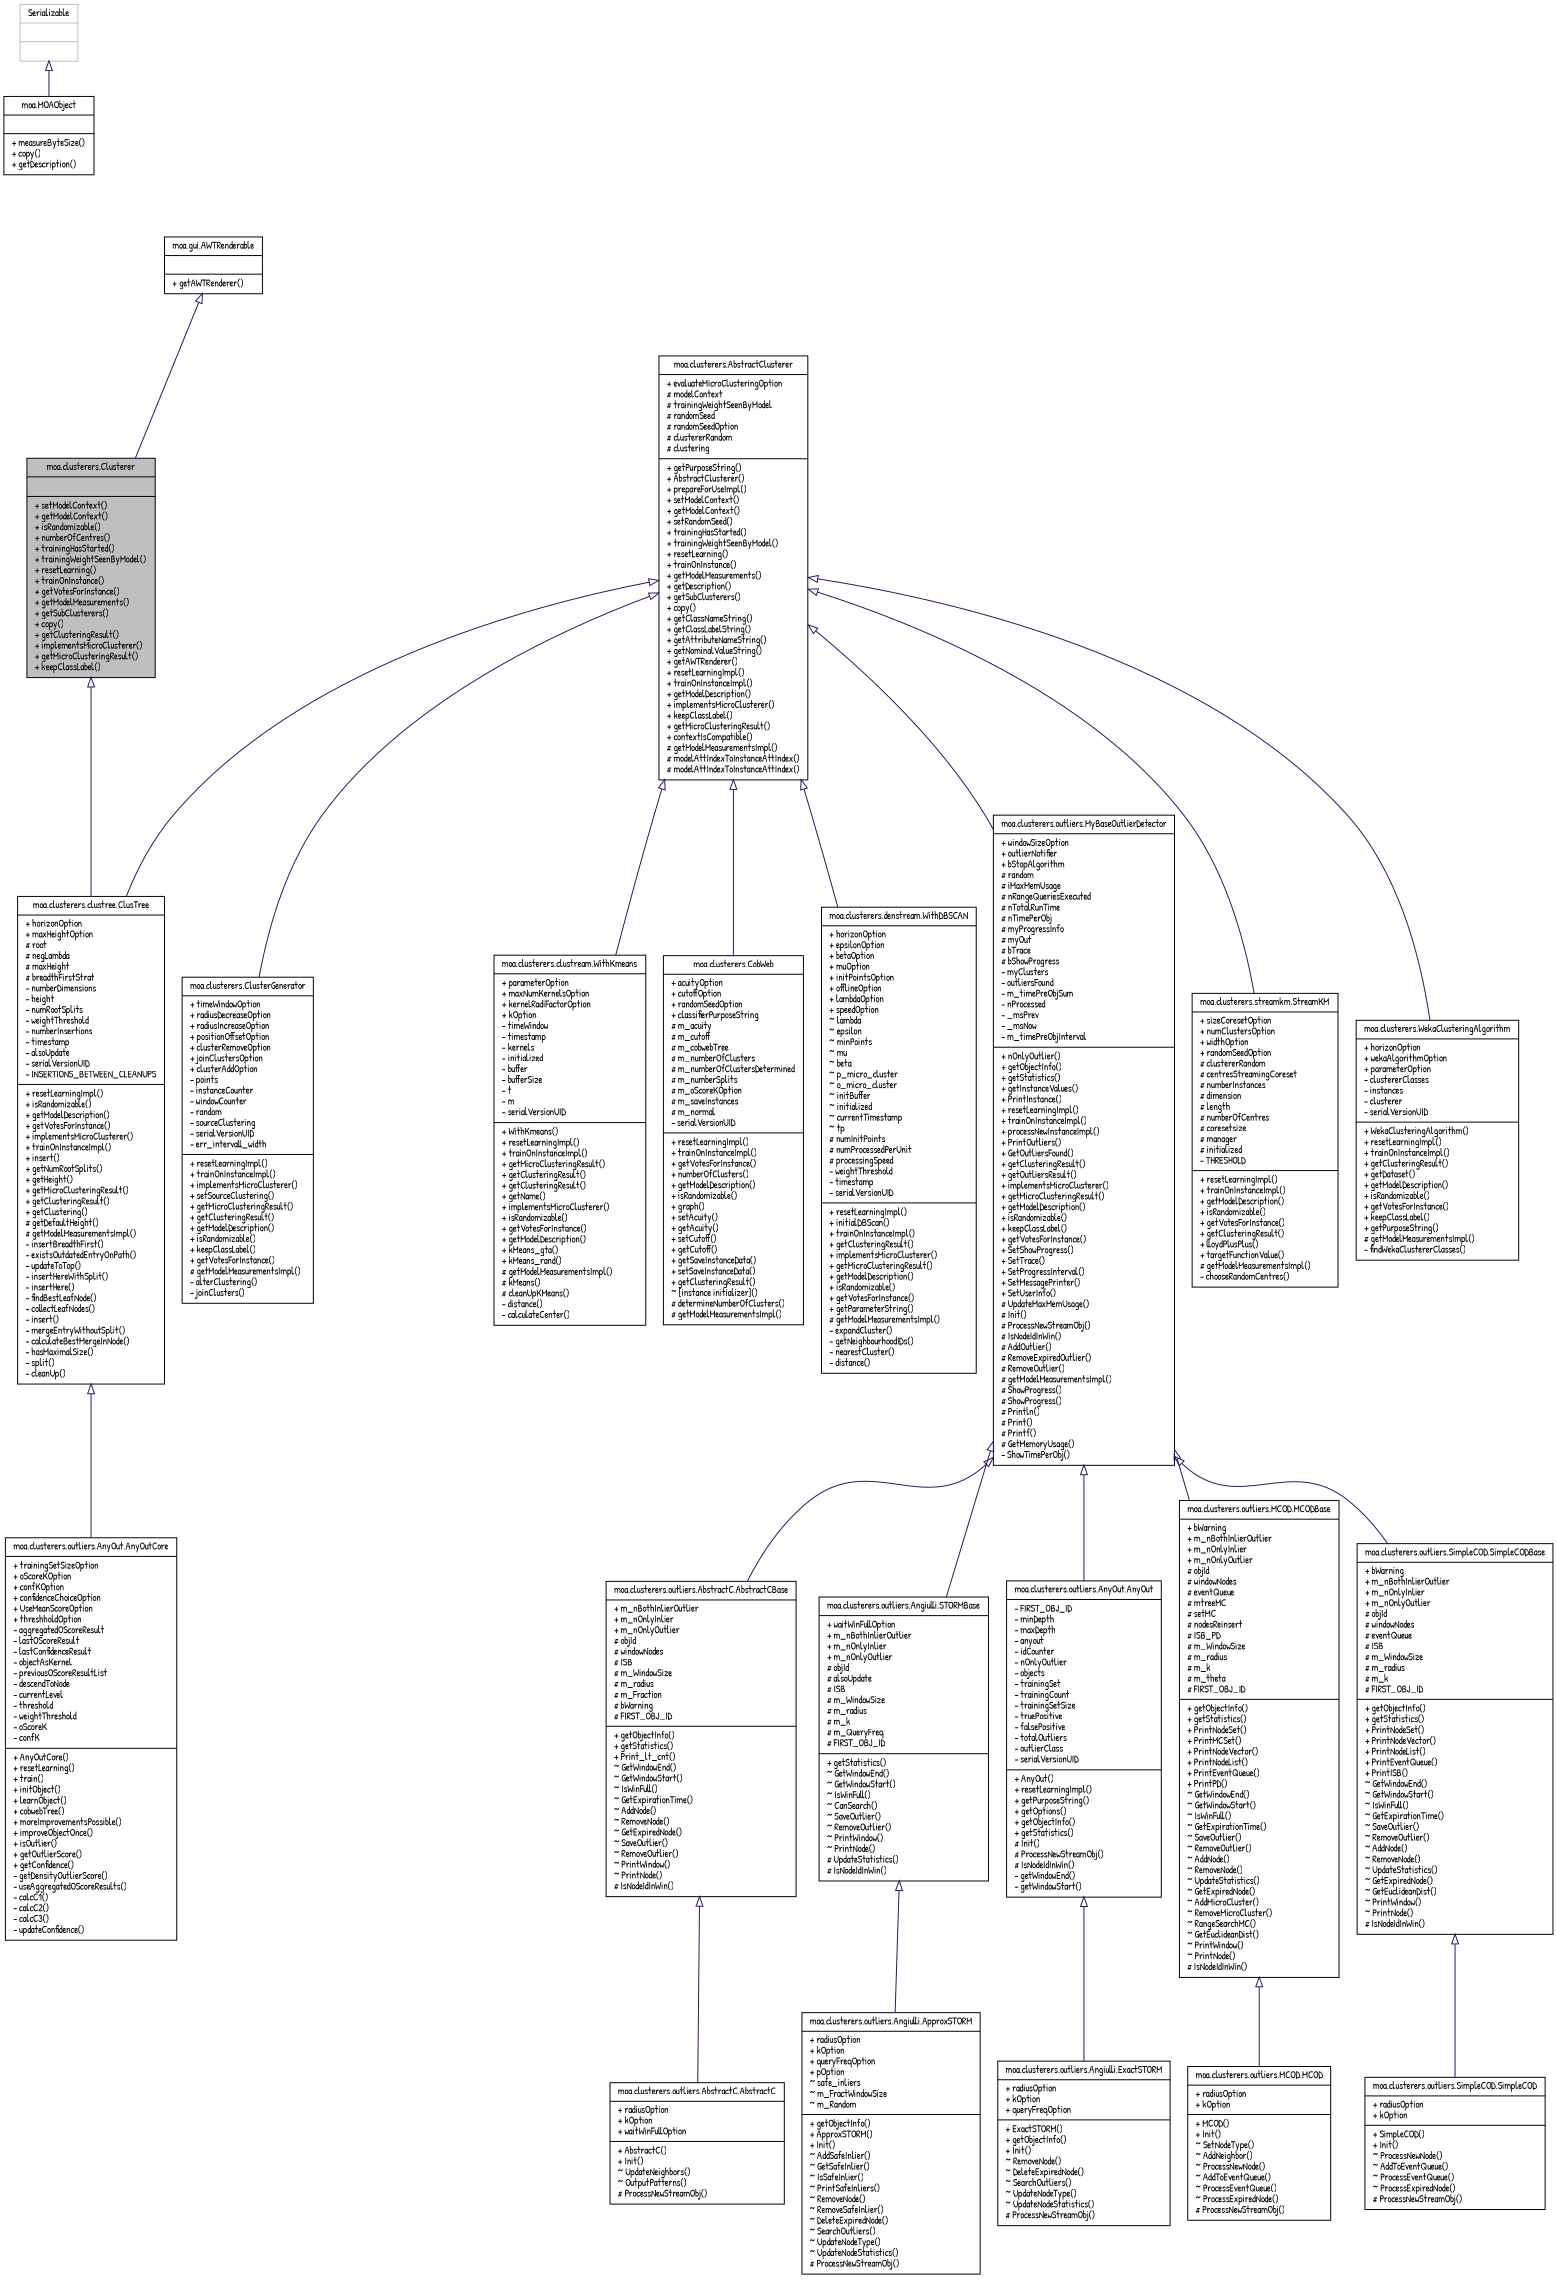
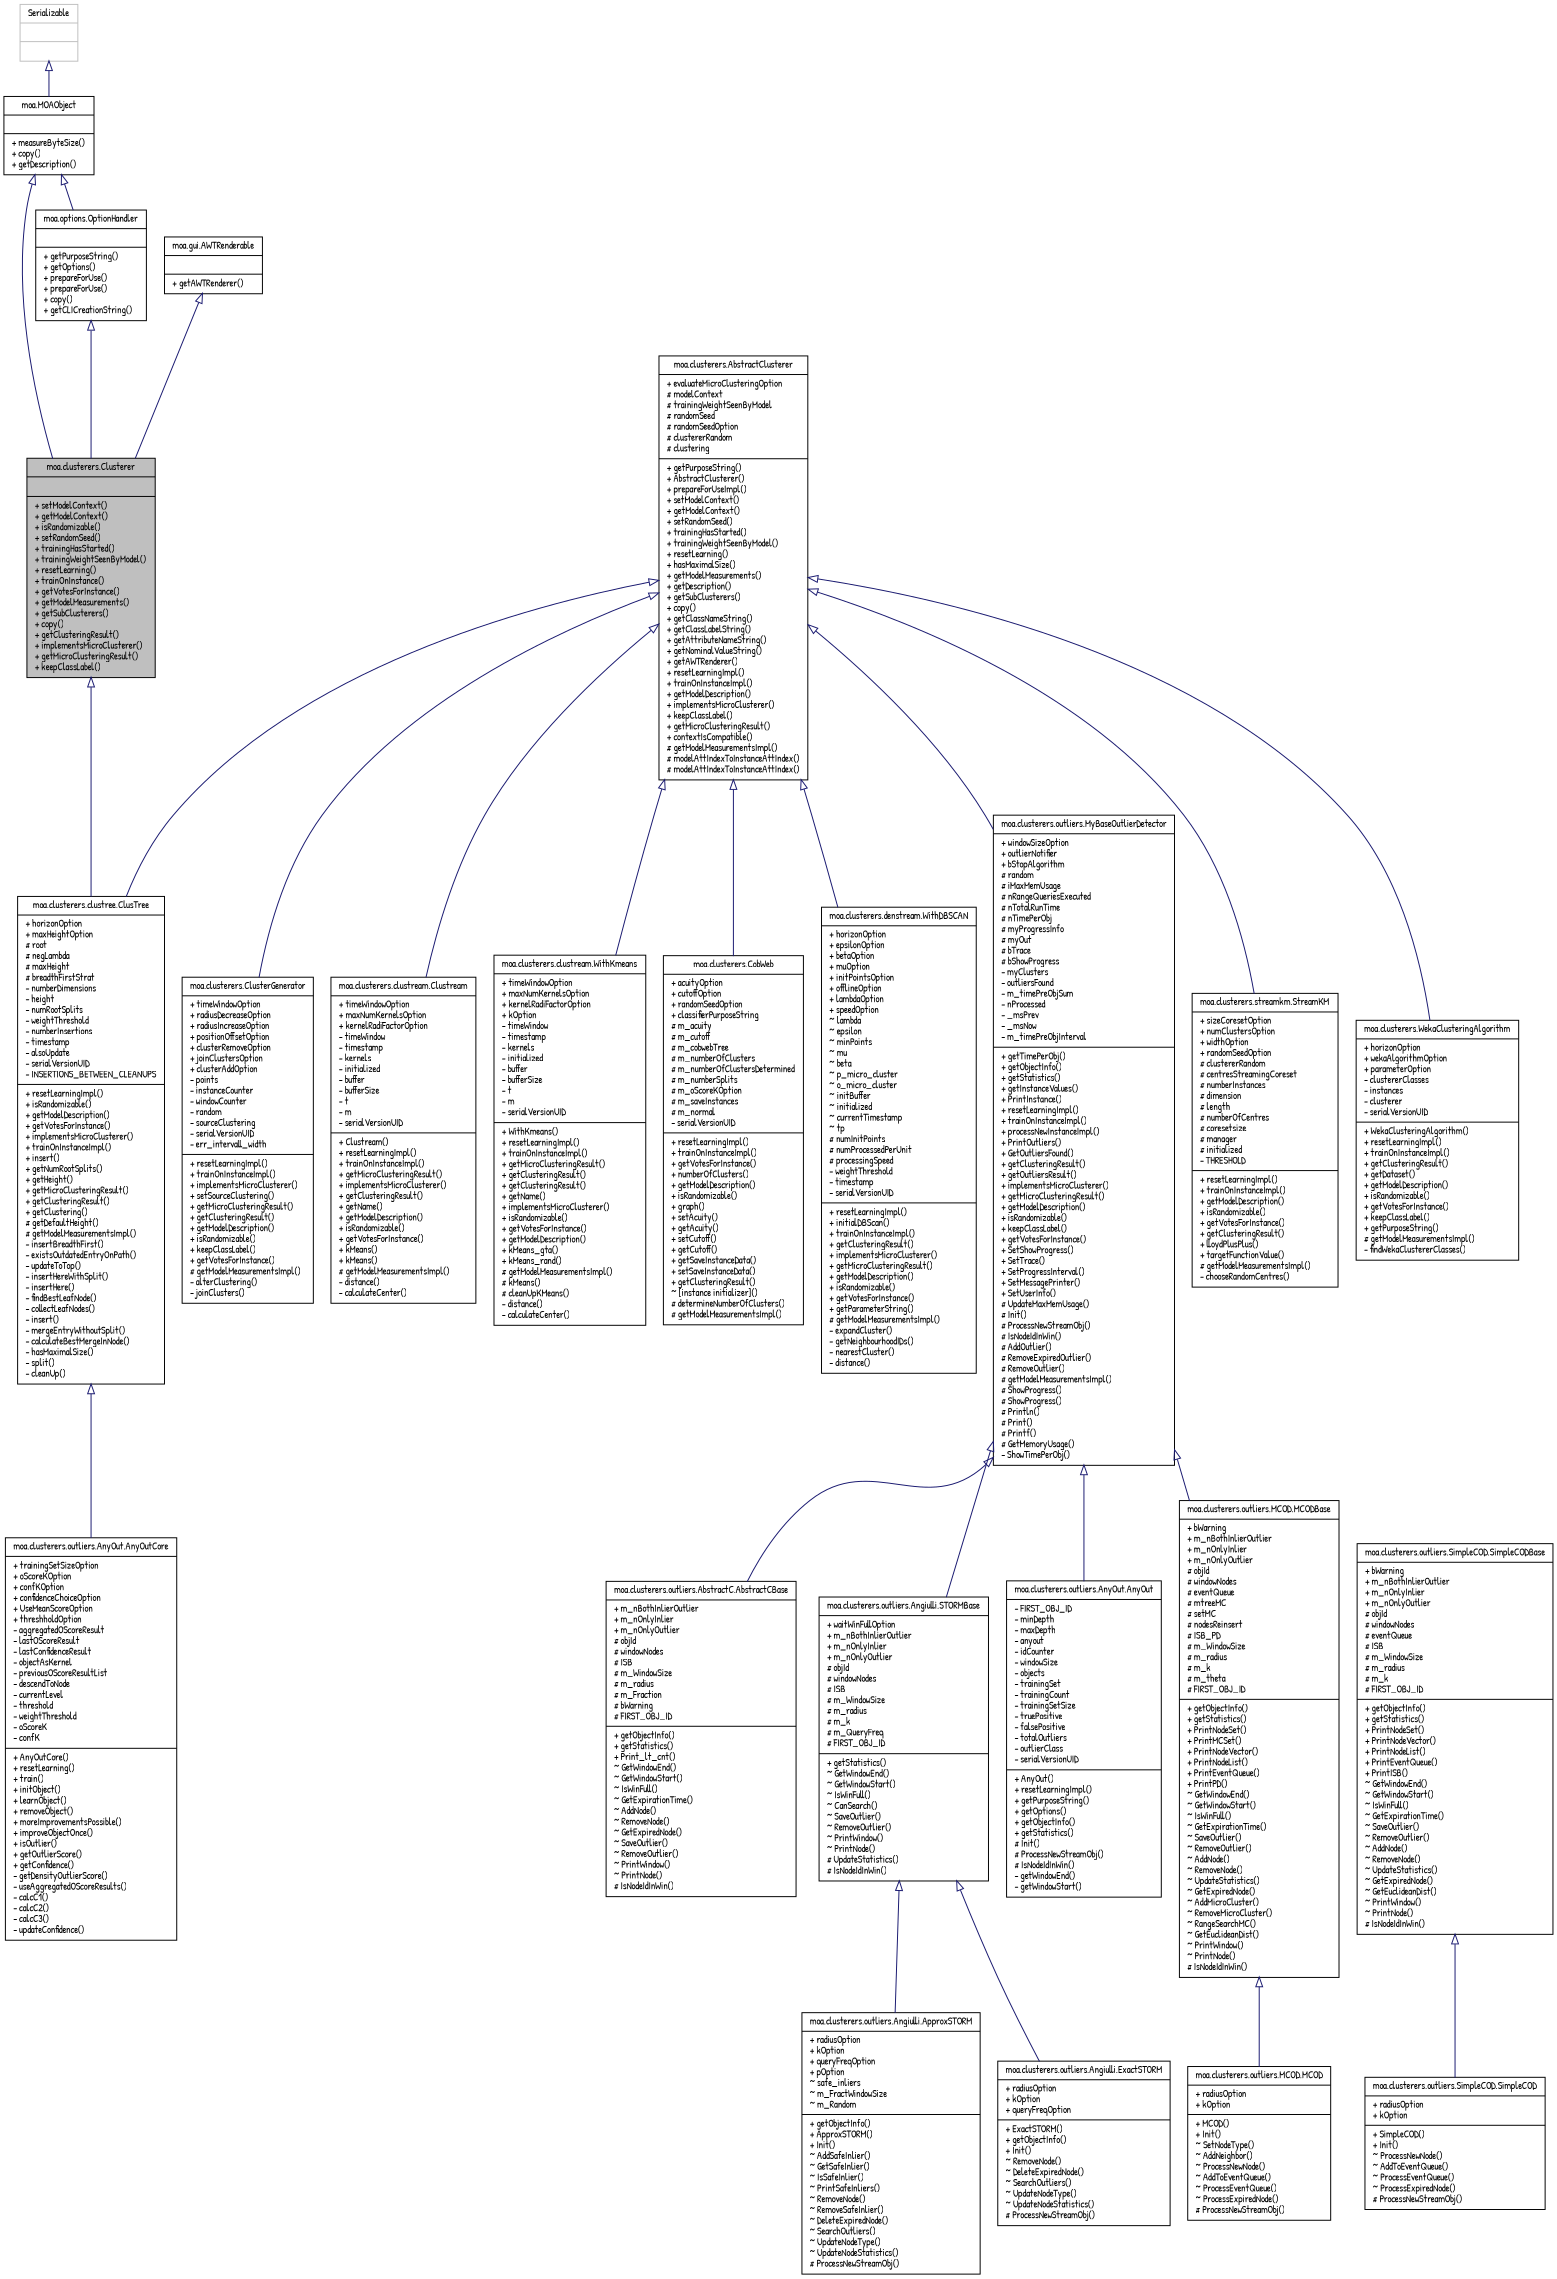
node "moa.options.OptionHandler": added
edge "moa.clusterers.Clusterer" -> "moa.MOAObject": added
node "moa.clusterers.Clusterer": text "+ numberOfCentres()" -> "+ setRandomSeed()"
node "moa.clusterers.AbstractClusterer": text "+ trainOnInstance()" -> "+ hasMaximalSize()"
node "moa.clusterers.clustream.WithKmeans": text "+ parameterOption" -> "+ timeWindowOption"
node "moa.clusterers.outliers.MyBaseOutlierDetector": text "+ nOnlyOutlier()" -> "+ getTimePerObj()"
node "moa.clusterers.clustream.Clustream": added
edge "moa.clusterers.outliers.SimpleCOD.SimpleCODBase" -> "moa.clusterers.outliers.MyBaseOutlierDetector": removed
node "moa.clusterers.outliers.AnyOut.AnyOut": text "- nOnlyOutlier" -> "- windowSize"
node "moa.clusterers.outliers.Angiulli.STORMBase": text "# alsoUpdate" -> "# windowNodes"
node "moa.clusterers.outliers.AnyOut.AnyOutCore": text "+ cobwebTree()" -> "+ removeObject()"
edge "moa.clusterers.outliers.Angiulli.ExactSTORM" -> "moa.clusterers.outliers.AnyOut.AnyOut": now "moa.clusterers.outliers.Angiulli.ExactSTORM" -> "moa.clusterers.outliers.Angiulli.STORMBase"
node "moa.clusterers.outliers.AbstractC.AbstractC": removed
